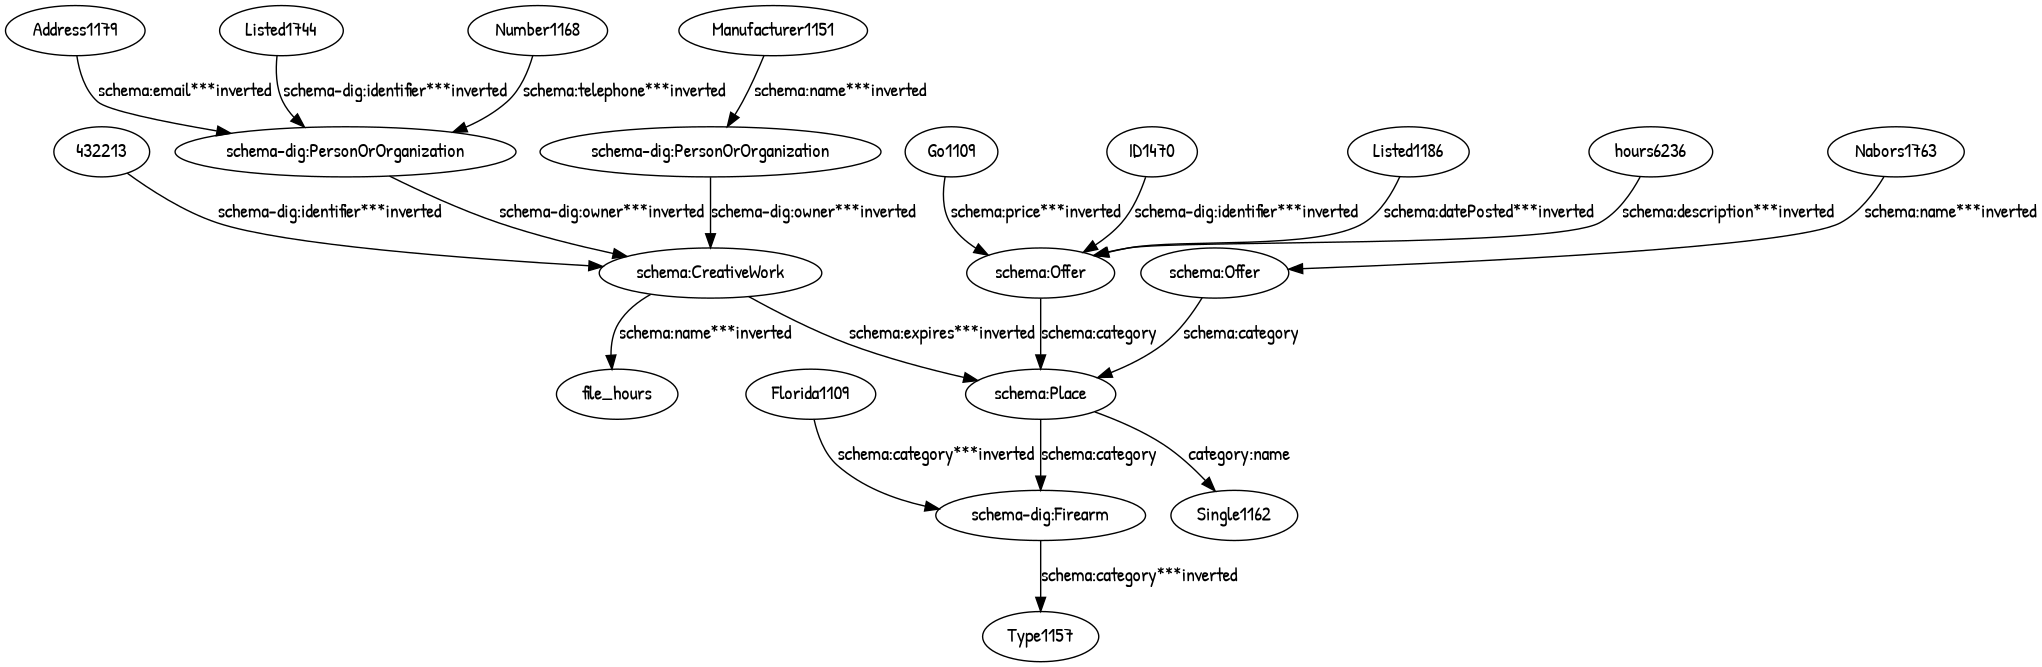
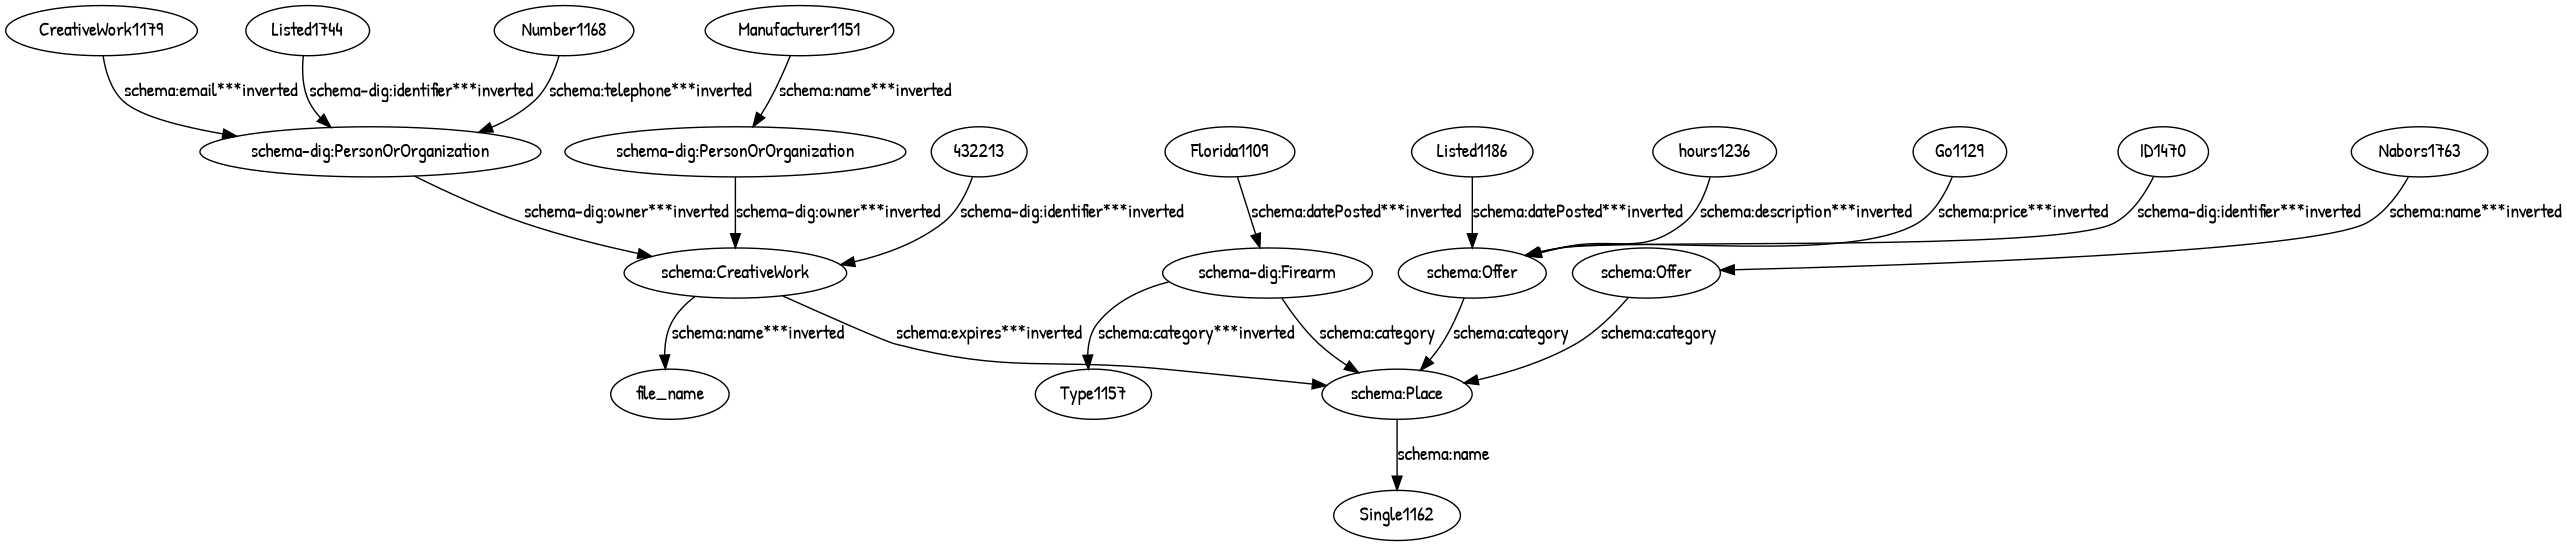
node "Address1179": label "Address1179" -> "CreativeWork1179"
node "Go1109": label "Go1109" -> "Go1129"
node "hours6236": label "hours6236" -> "hours1236"
node "file_hours": label "file_hours" -> "file_name"
edge "schema:Place" -> "schema-dig:Firearm": reversed
edge "Florida1109" -> "schema-dig:Firearm": label "schema:category***inverted" -> "schema:datePosted***inverted"
edge "schema:Place" -> "Single1162": label "category:name" -> "schema:name"
